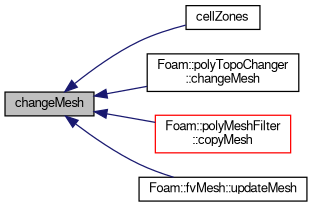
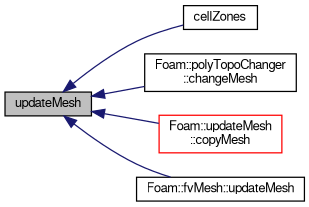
node "changeMesh": label "changeMesh" -> "updateMesh"
node "Foam::polyMeshFilter ::copyMesh": label "Foam::polyMeshFilter ::copyMesh" -> "Foam::updateMesh ::copyMesh"
